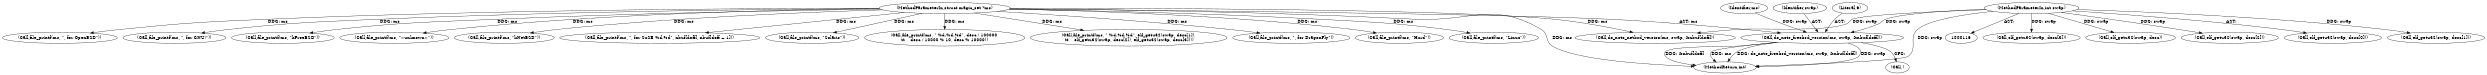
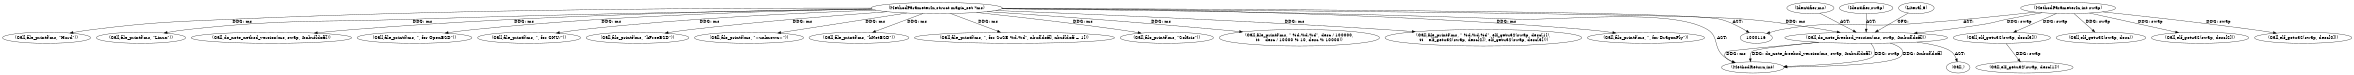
edge "(MethodParameterIn,struct magic_set *ms)" -> "1000116": added, label "AST:"
edge "(MethodParameterIn,int swap)" -> "(Call,elf_getu32(swap, desc[1]))": now "(Call,elf_getu32(swap, desc[3]))" -> "(Call,elf_getu32(swap, desc[1]))"
edge "(MethodParameterIn,struct magic_set *ms)" -> "(Call,do_note_freebsd_version(ms, swap, &nbuf[doff]))": label "AST: ms" -> "DDG: ms"
edge "(Identifier,ms)" -> "(Call,do_note_freebsd_version(ms, swap, &nbuf[doff]))": label "DDG: swap" -> "AST: "
edge "(Literal,6)" -> "(Call,do_note_freebsd_version(ms, swap, &nbuf[doff]))": label "AST: " -> "CFG: "
edge "(MethodParameterIn,int swap)" -> "(Call,elf_getu32(swap, desc[0]))": label "AST: " -> "DDG: swap"
edge "(MethodParameterIn,int swap)" -> "(Call,do_note_netbsd_version(ms, swap, &nbuf[doff]))": removed, label "DDG: swap"
edge "(MethodParameterIn,struct magic_set *ms)" -> "(MethodReturn,int)": label "DDG: ms" -> "AST: "
edge "(Call,do_note_freebsd_version(ms, swap, &nbuf[doff]))" -> "(Call,)": label "CFG: " -> "AST: "
edge "(MethodParameterIn,int swap)" -> "(MethodReturn,int)": removed, label "DDG: swap"
